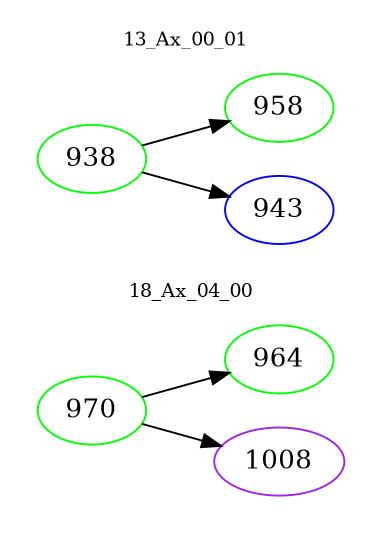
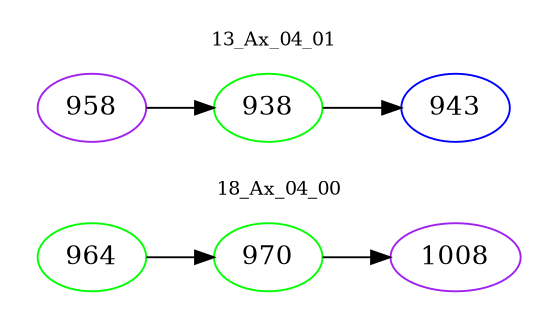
cluster "13_Ax_00_01": label "13_Ax_00_01" -> "13_Ax_04_01"
node "958": color green -> purple
edge "938" -> "958": reversed
edge "970" -> "964": reversed
